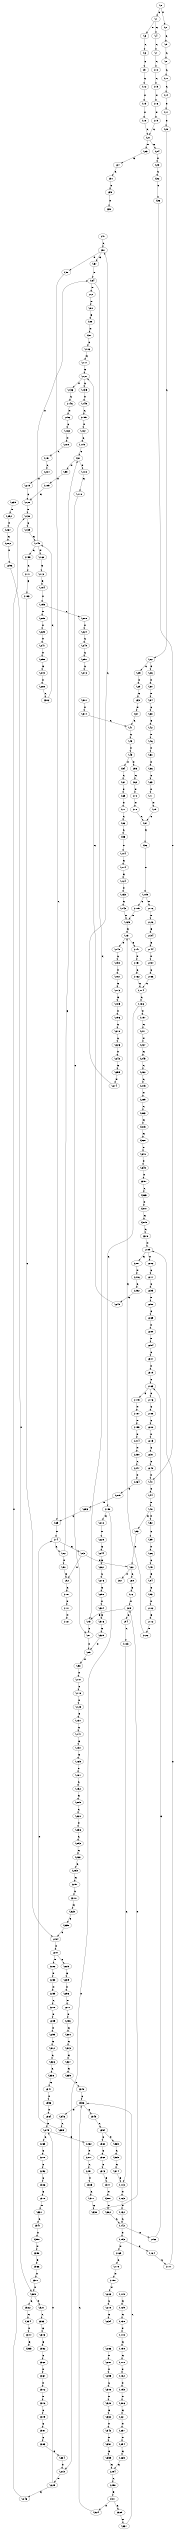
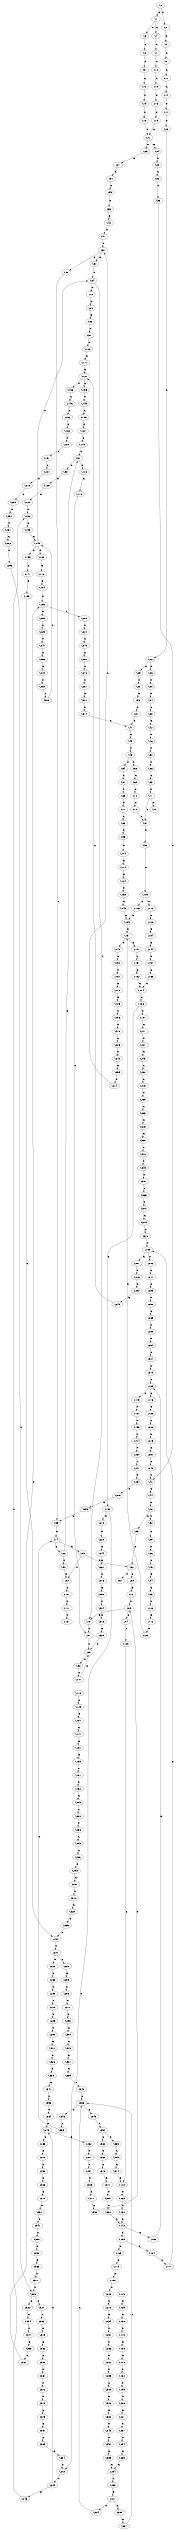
node "S43": added
edge "S219" -> "S120": now "S219" -> "S235"
node "S287": added
edge "S79" -> "S87": now "S71" -> "S87"
edge "S107" -> "S118": now "S107" -> "S89"
node "S251": added
node "S361": added
